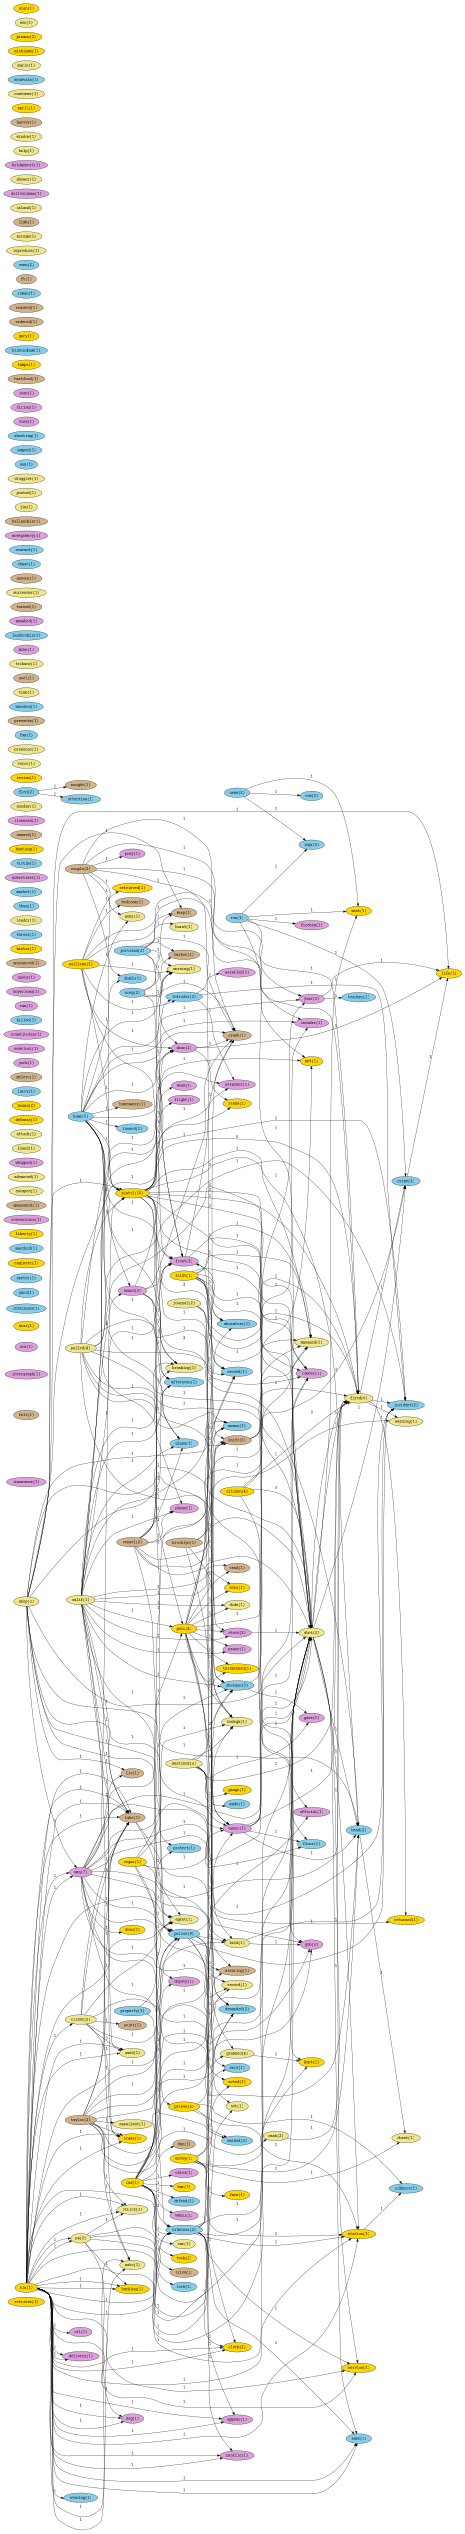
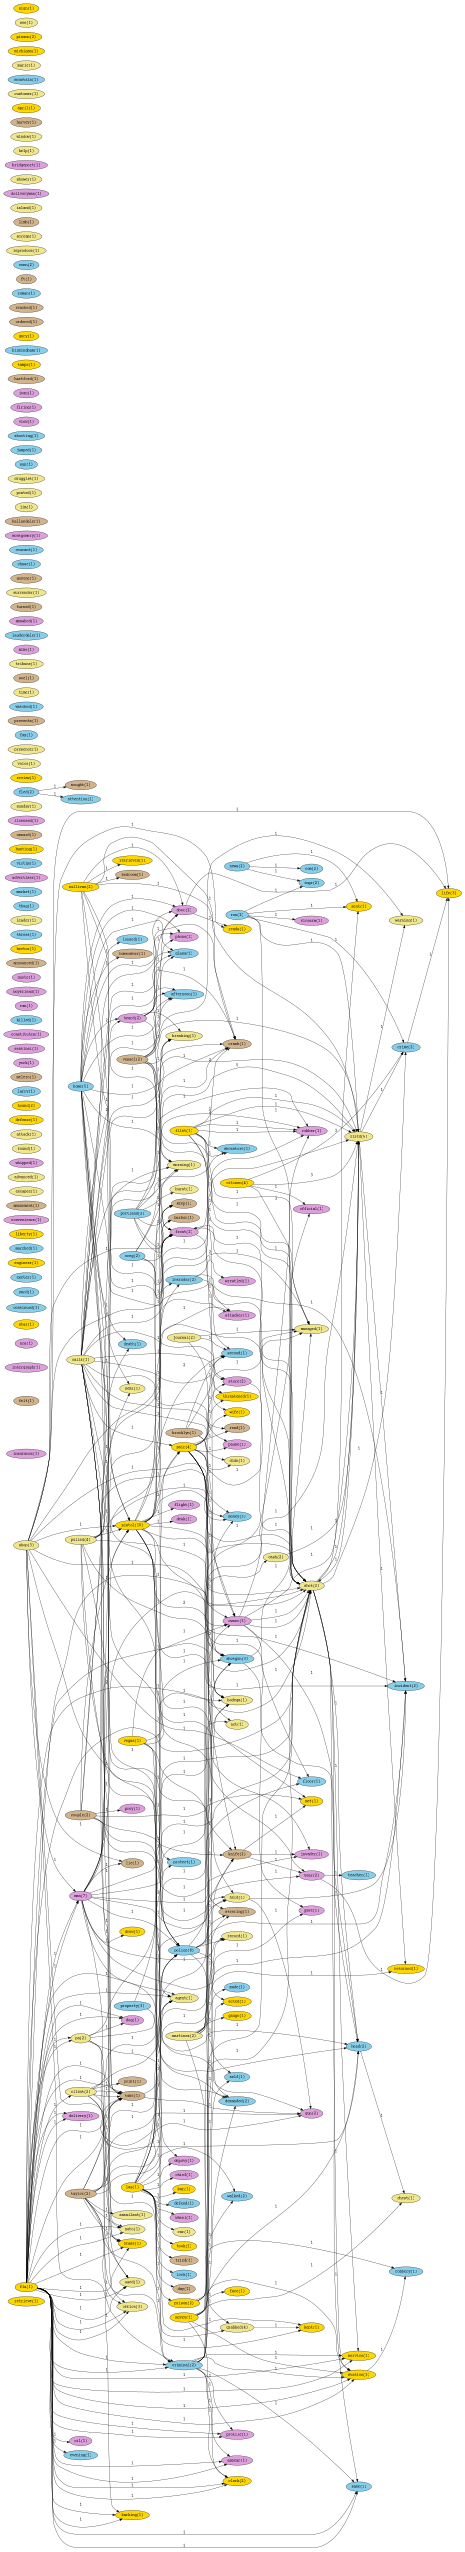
edge "door(2)" -> "crash(1)": removed, label "1"
